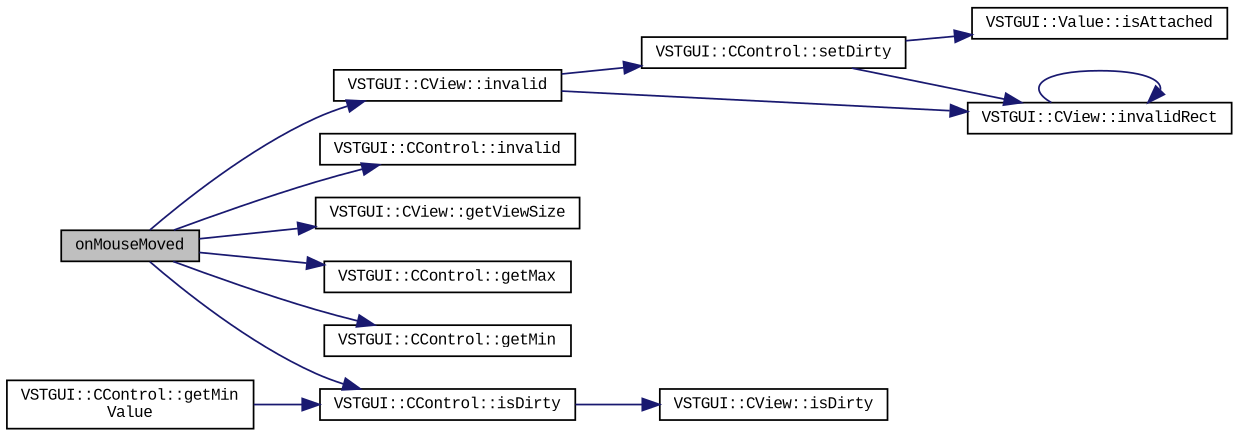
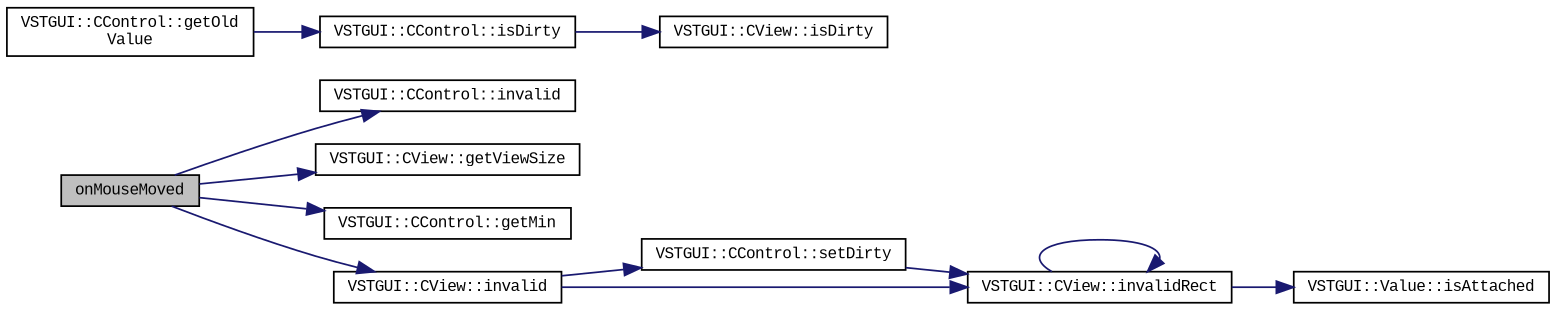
edge "VSTGUI::CControl::setDirty" -> "VSTGUI::Value::isAttached": now "VSTGUI::CView::invalidRect" -> "VSTGUI::Value::isAttached"
node "VSTGUI::CControl::getMax": removed
edge "onMouseMoved" -> "VSTGUI::CControl::isDirty": removed
node "VSTGUI::CControl::getMin Value": label "VSTGUI::CControl::getMin Value" -> "VSTGUI::CControl::getOld Value"
